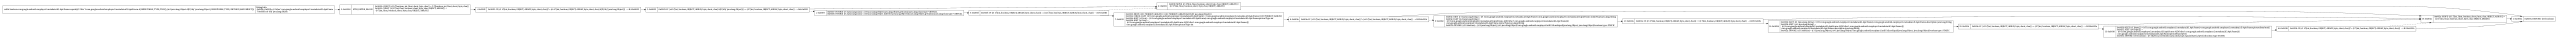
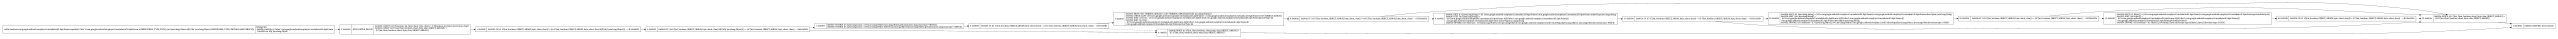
edge "14: 0x0038" -> "2: 0x0004": removed
